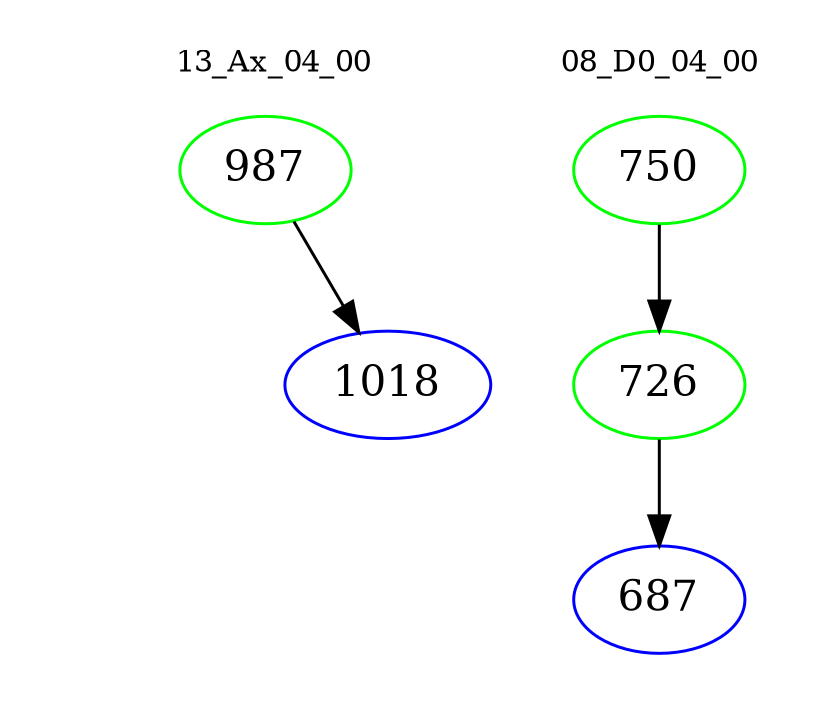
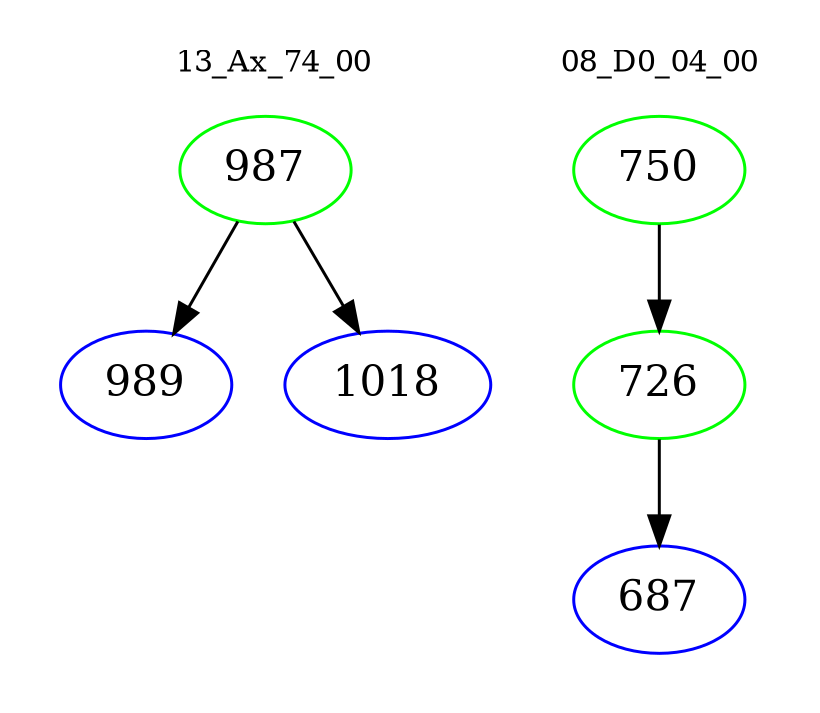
cluster "13_Ax_04_00": label "13_Ax_04_00" -> "13_Ax_74_00"
node "989": added
